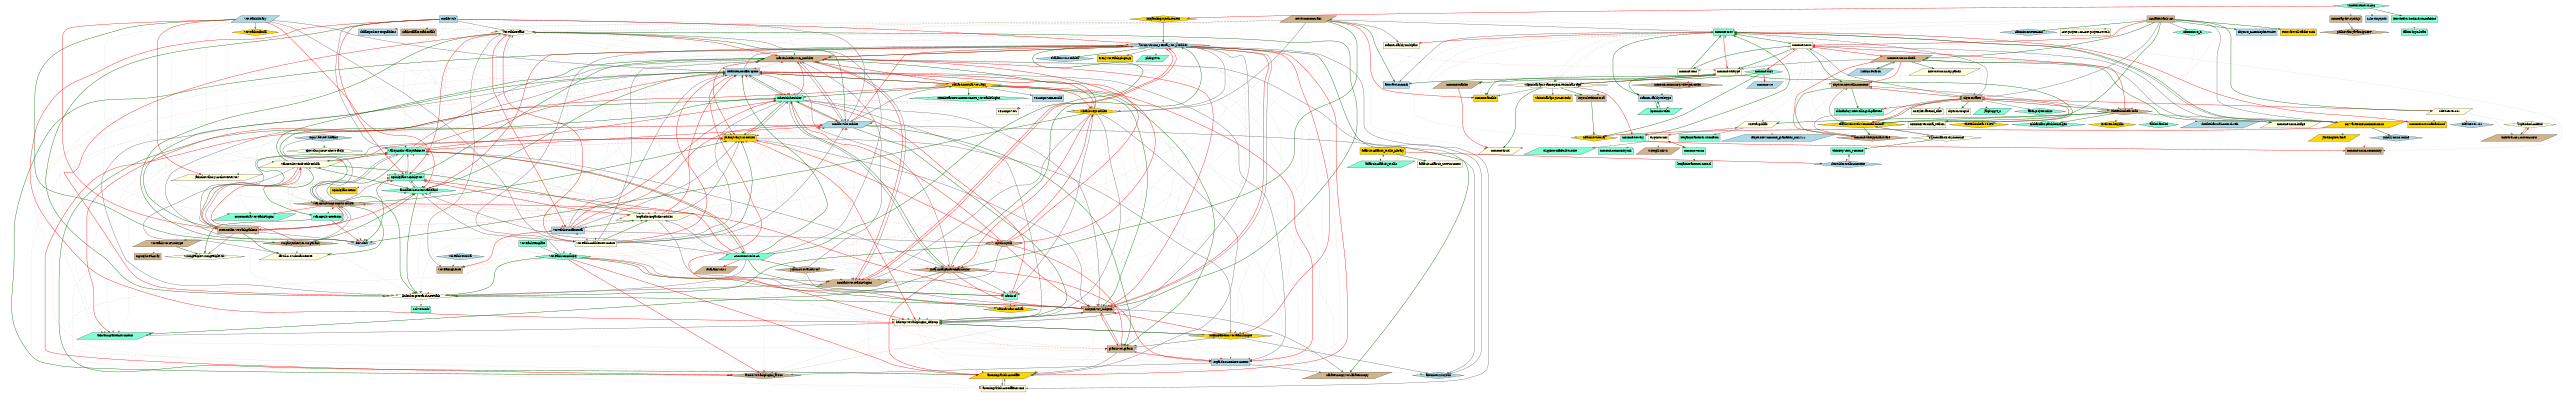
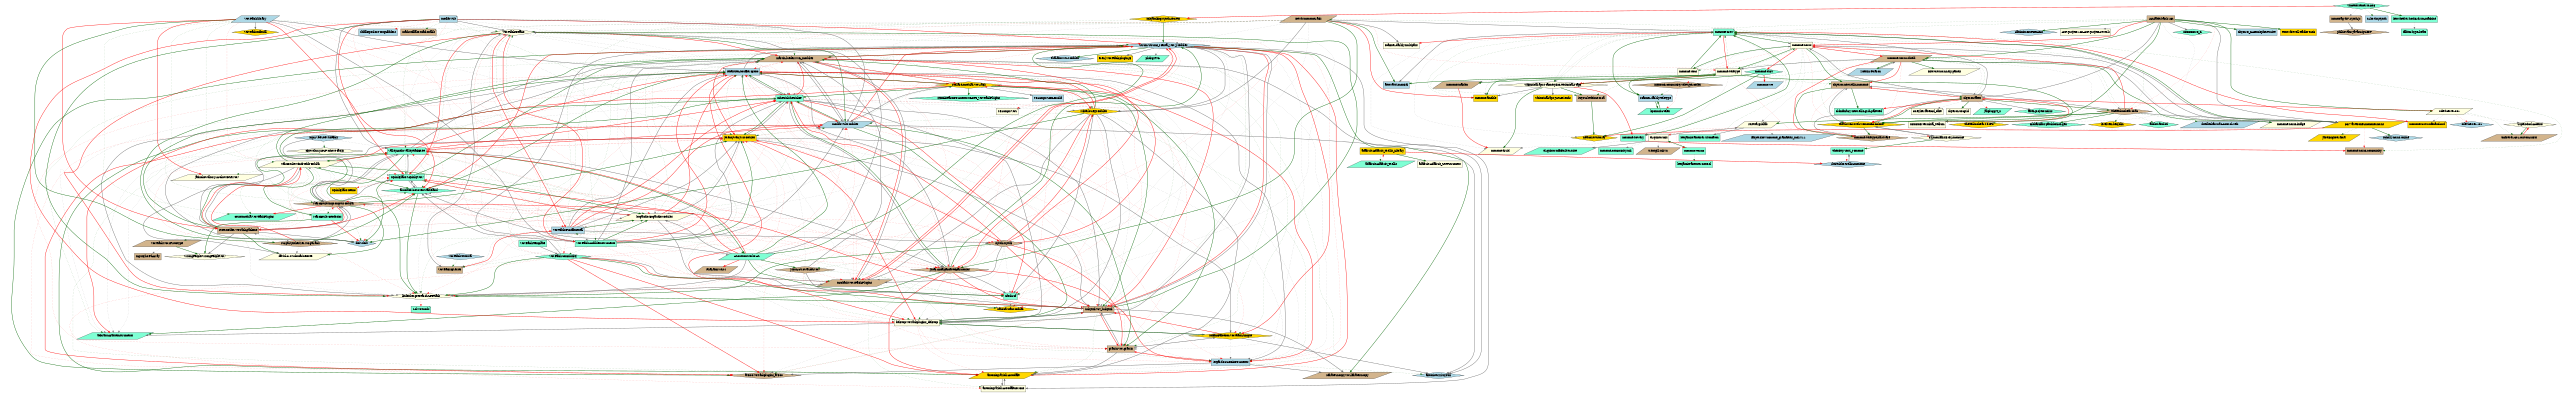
edge "squinkylabs/SquinkyVCV" -> "jhoar/AmalgamatedHarmonics": added
node "VCVRack/AudibleInstruments": fillcolor lightyellow -> aquamarine
